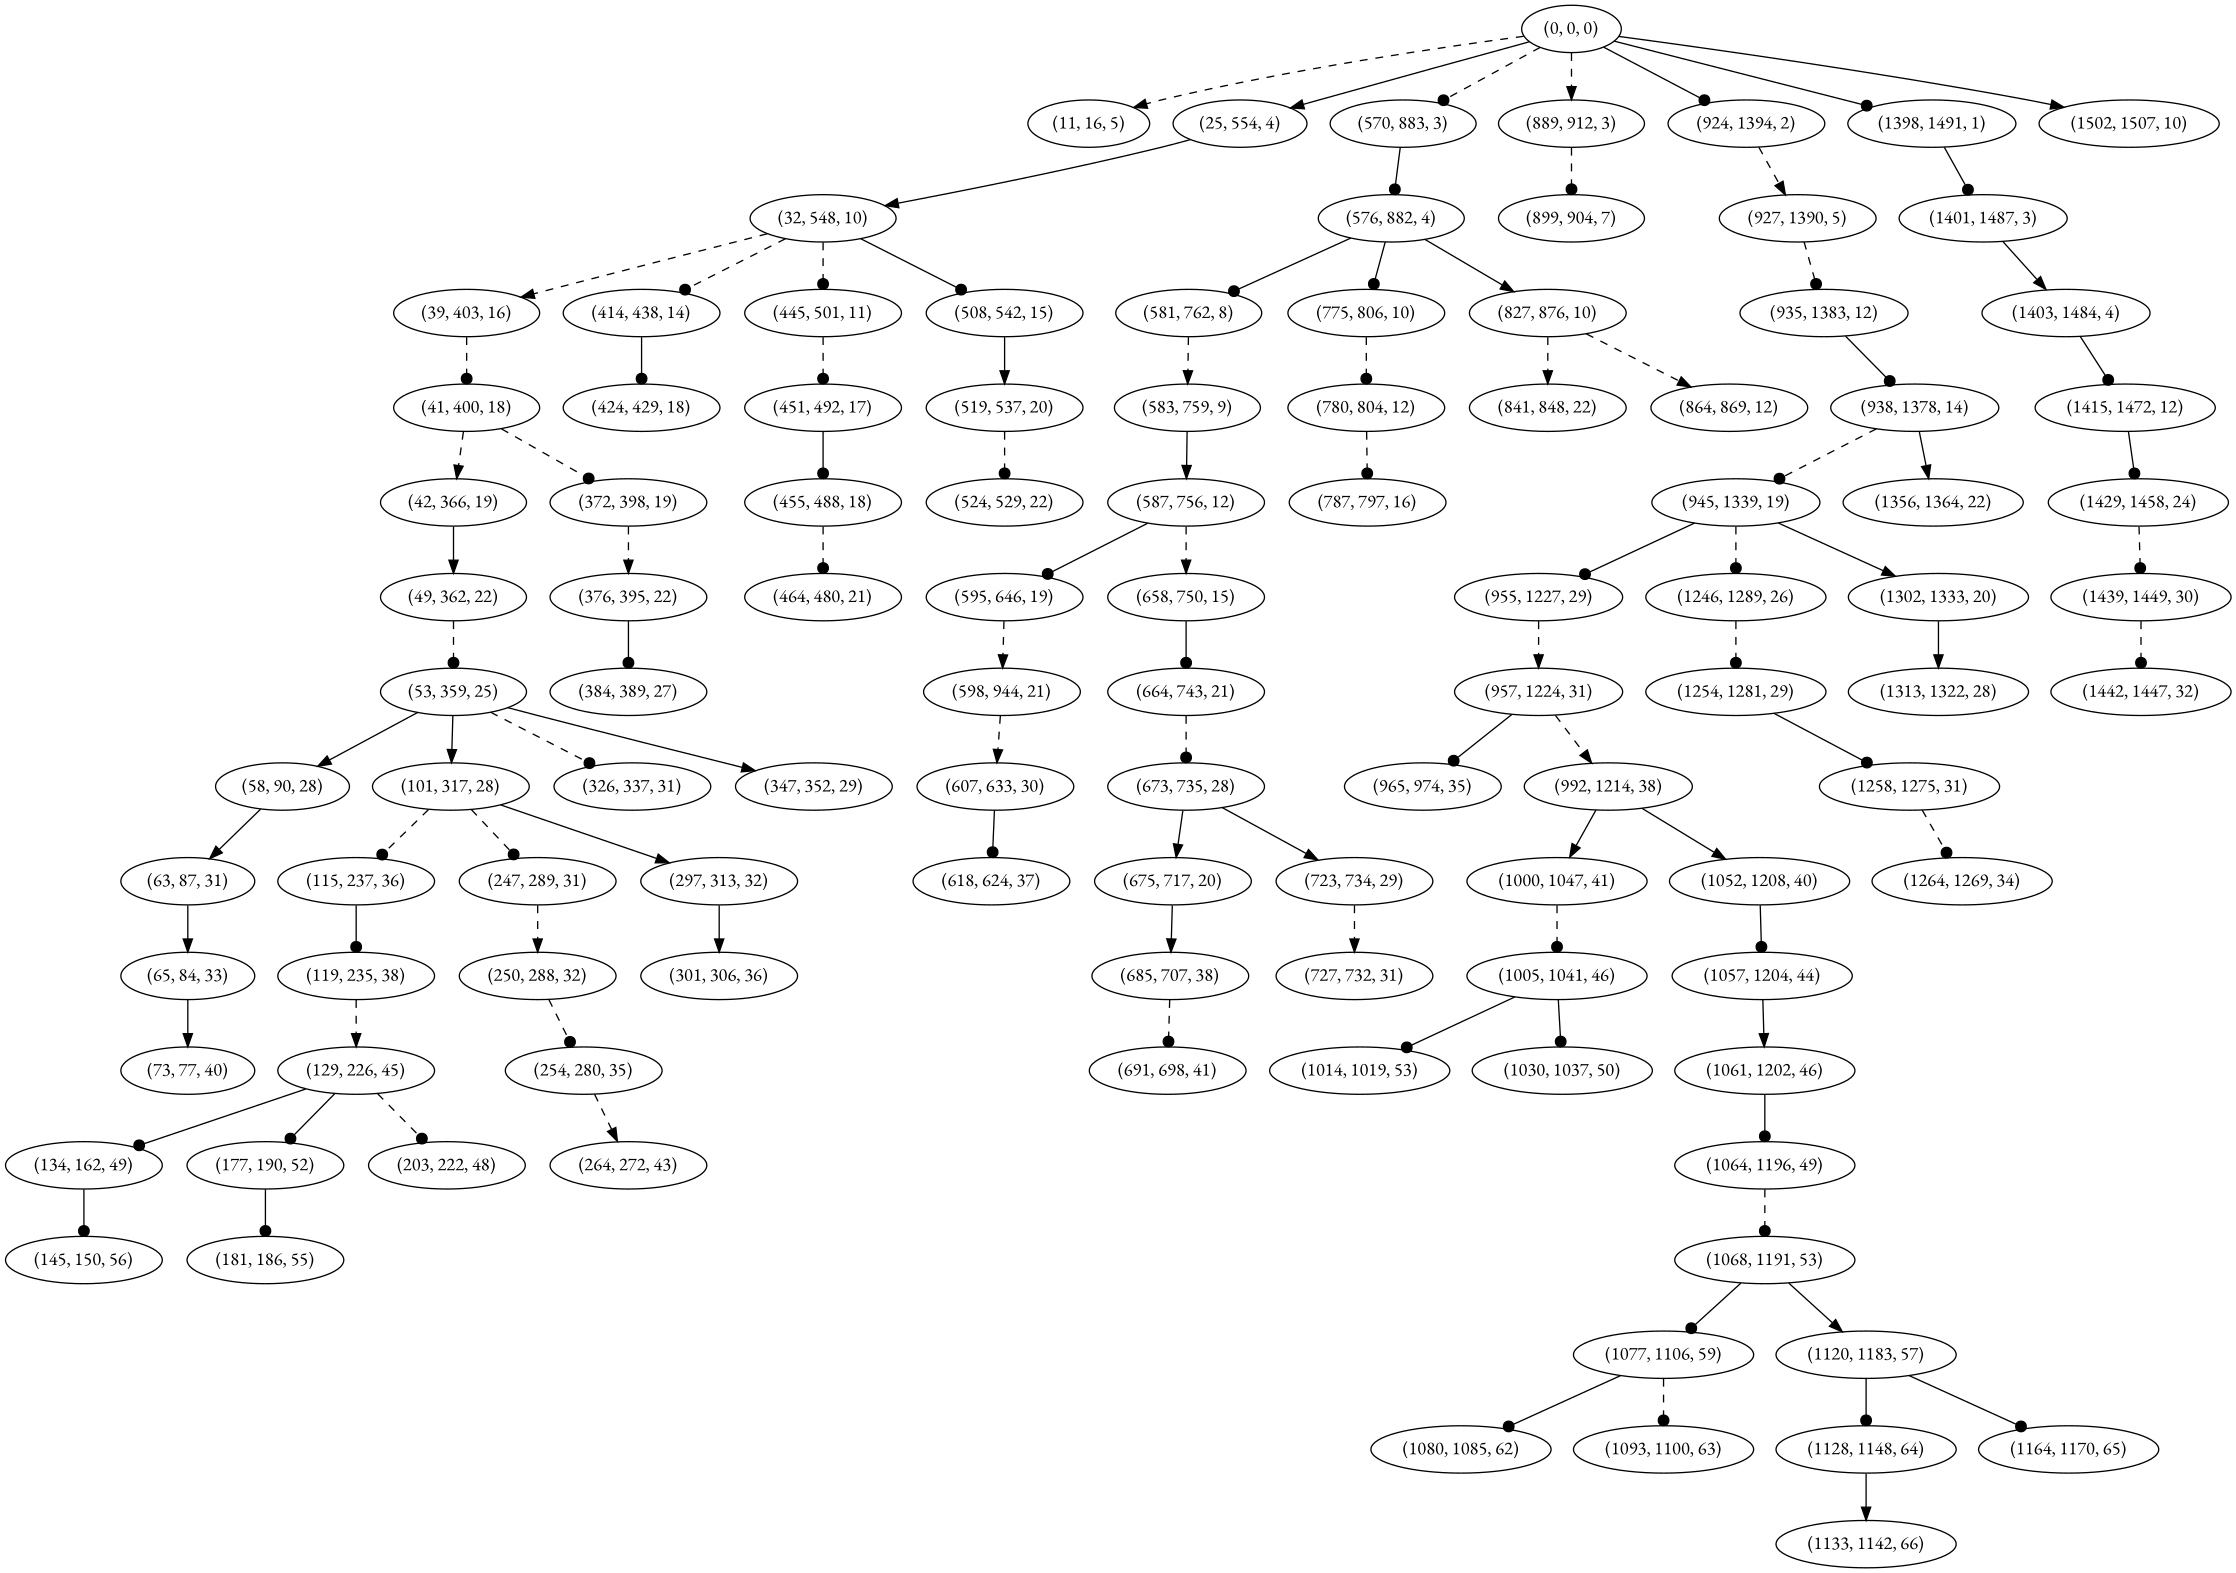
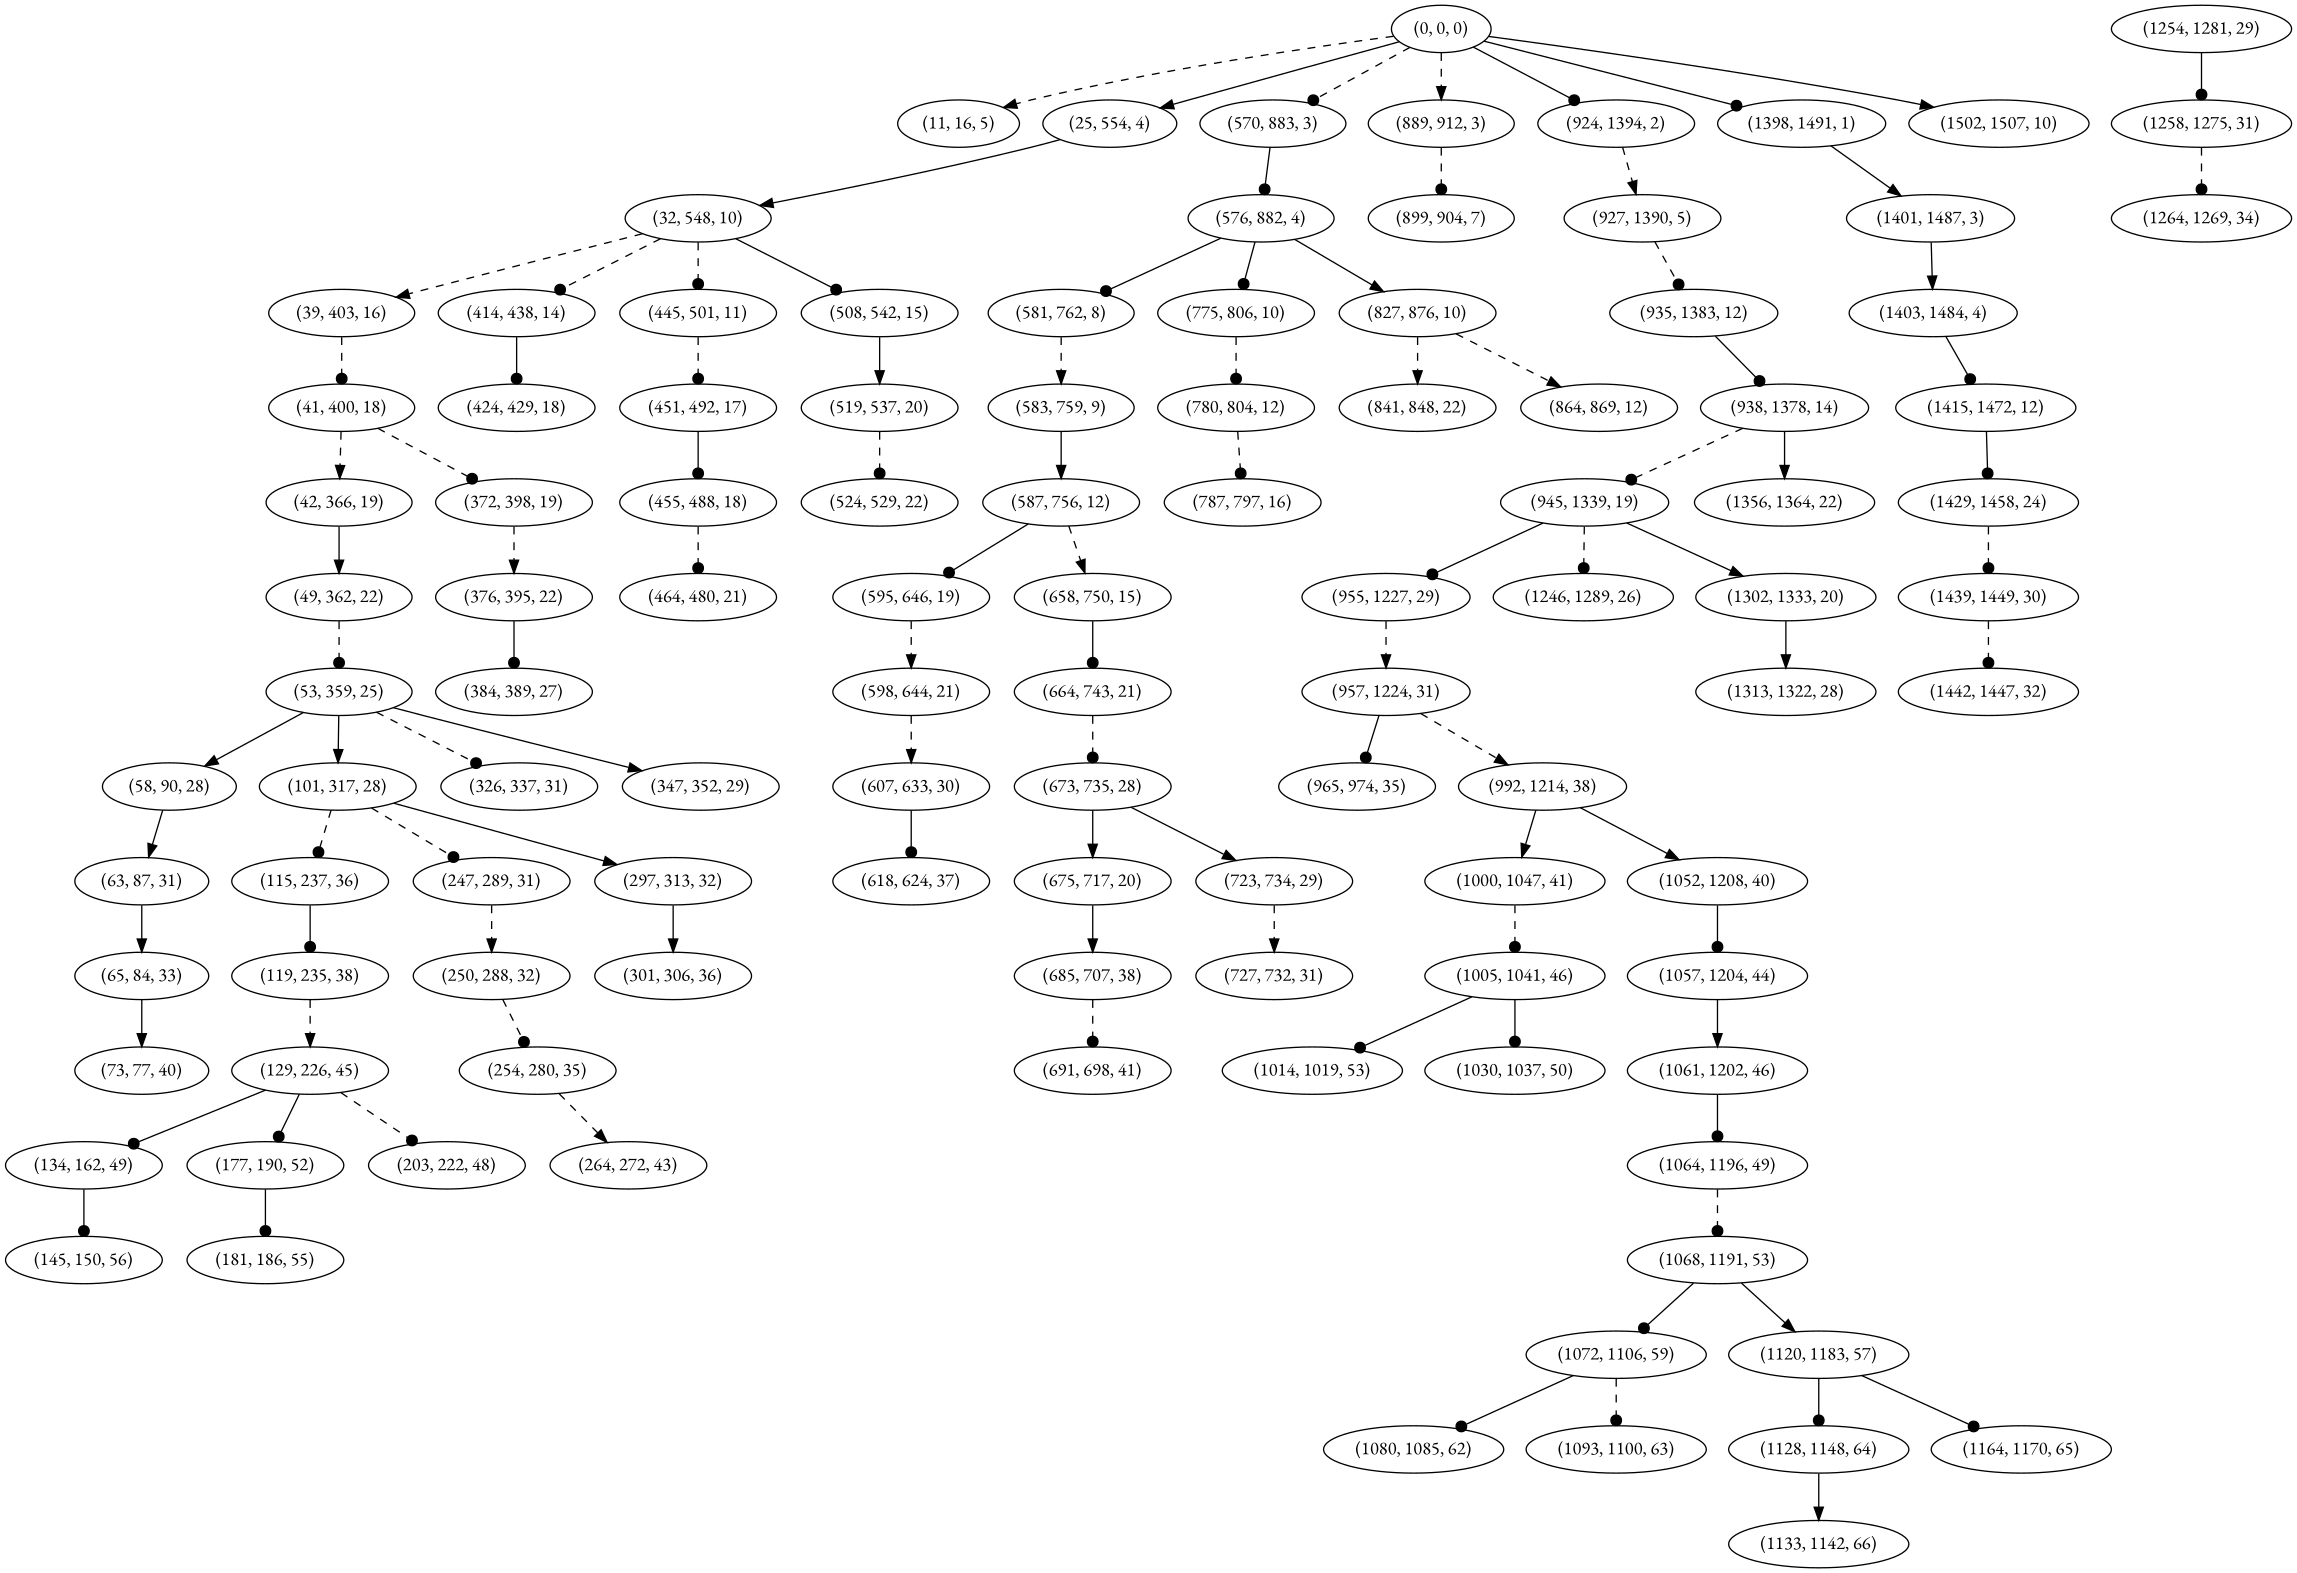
edge "(1398, 1491, 1)" -> "(1401, 1487, 3)": arrowhead dot -> normal
edge "(1246, 1289, 26)" -> "(1254, 1281, 29)": removed
node "(598, 944, 21)": label "(598, 944, 21)" -> "(598, 644, 21)"
node "(1077, 1106, 59)": label "(1077, 1106, 59)" -> "(1072, 1106, 59)"
